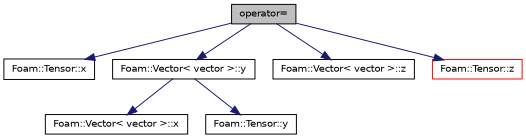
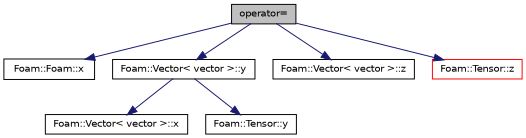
node "Foam::Tensor::x": label "Foam::Tensor::x" -> "Foam::Foam::x"
